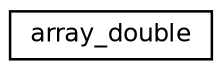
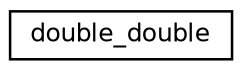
node "array_double": label "array_double" -> "double_double"
